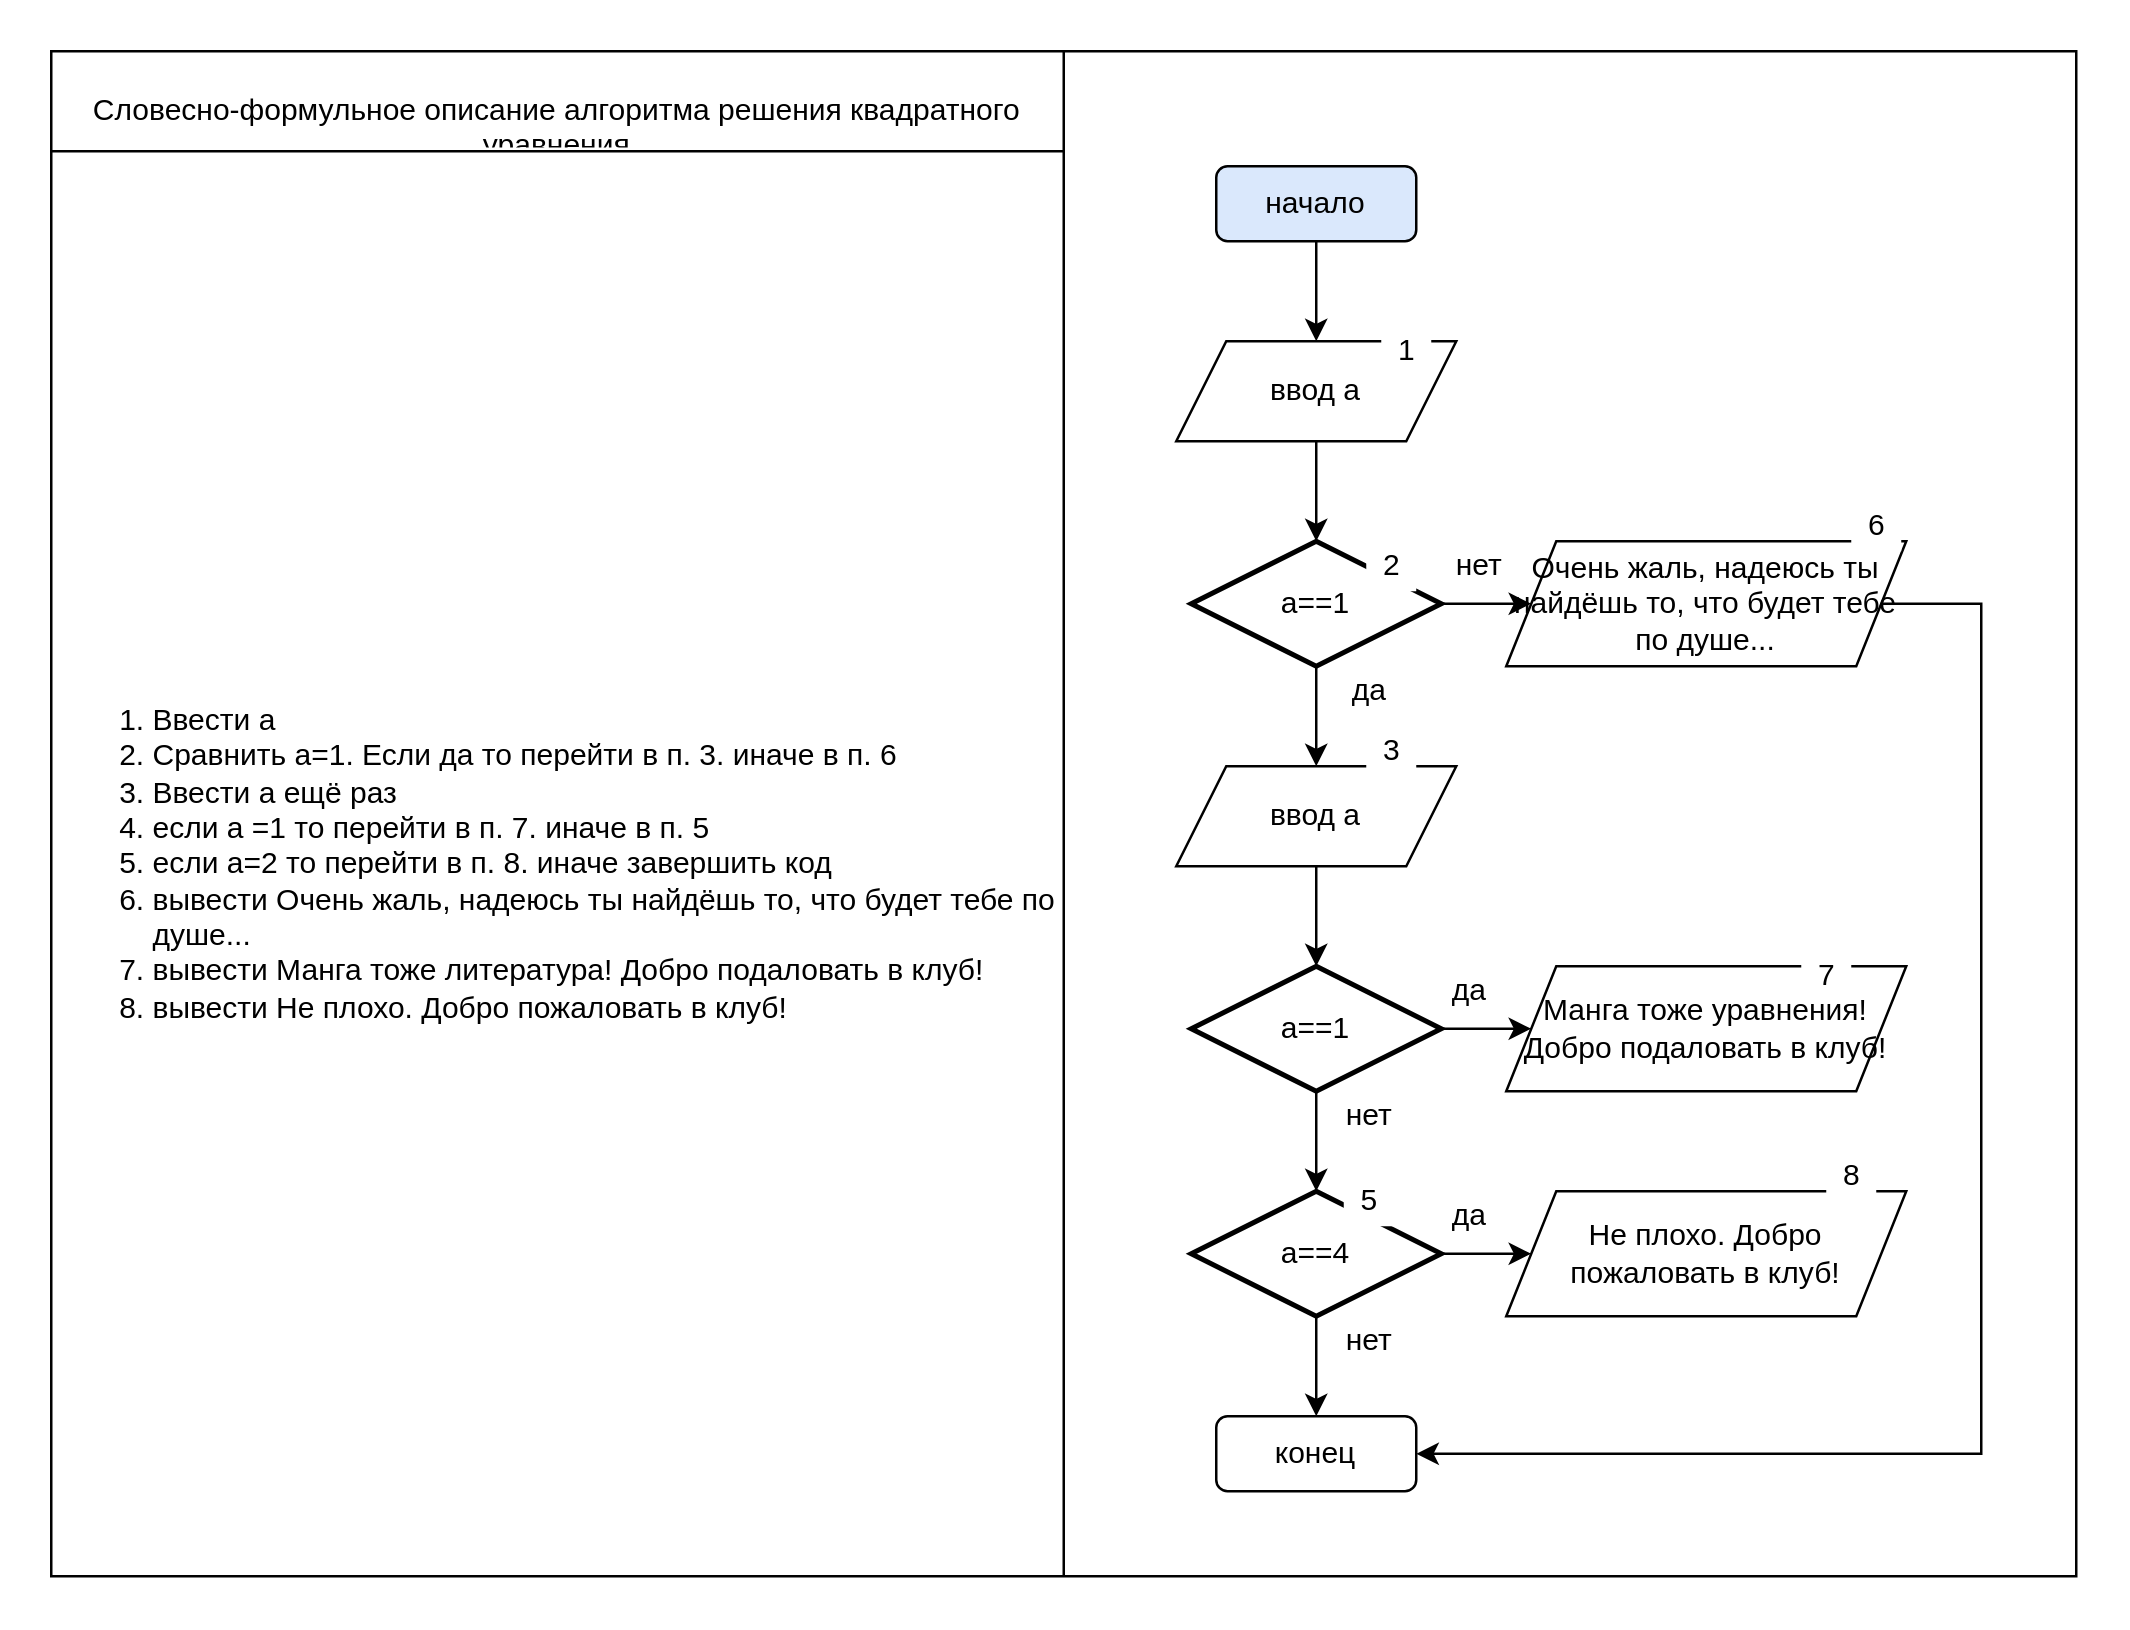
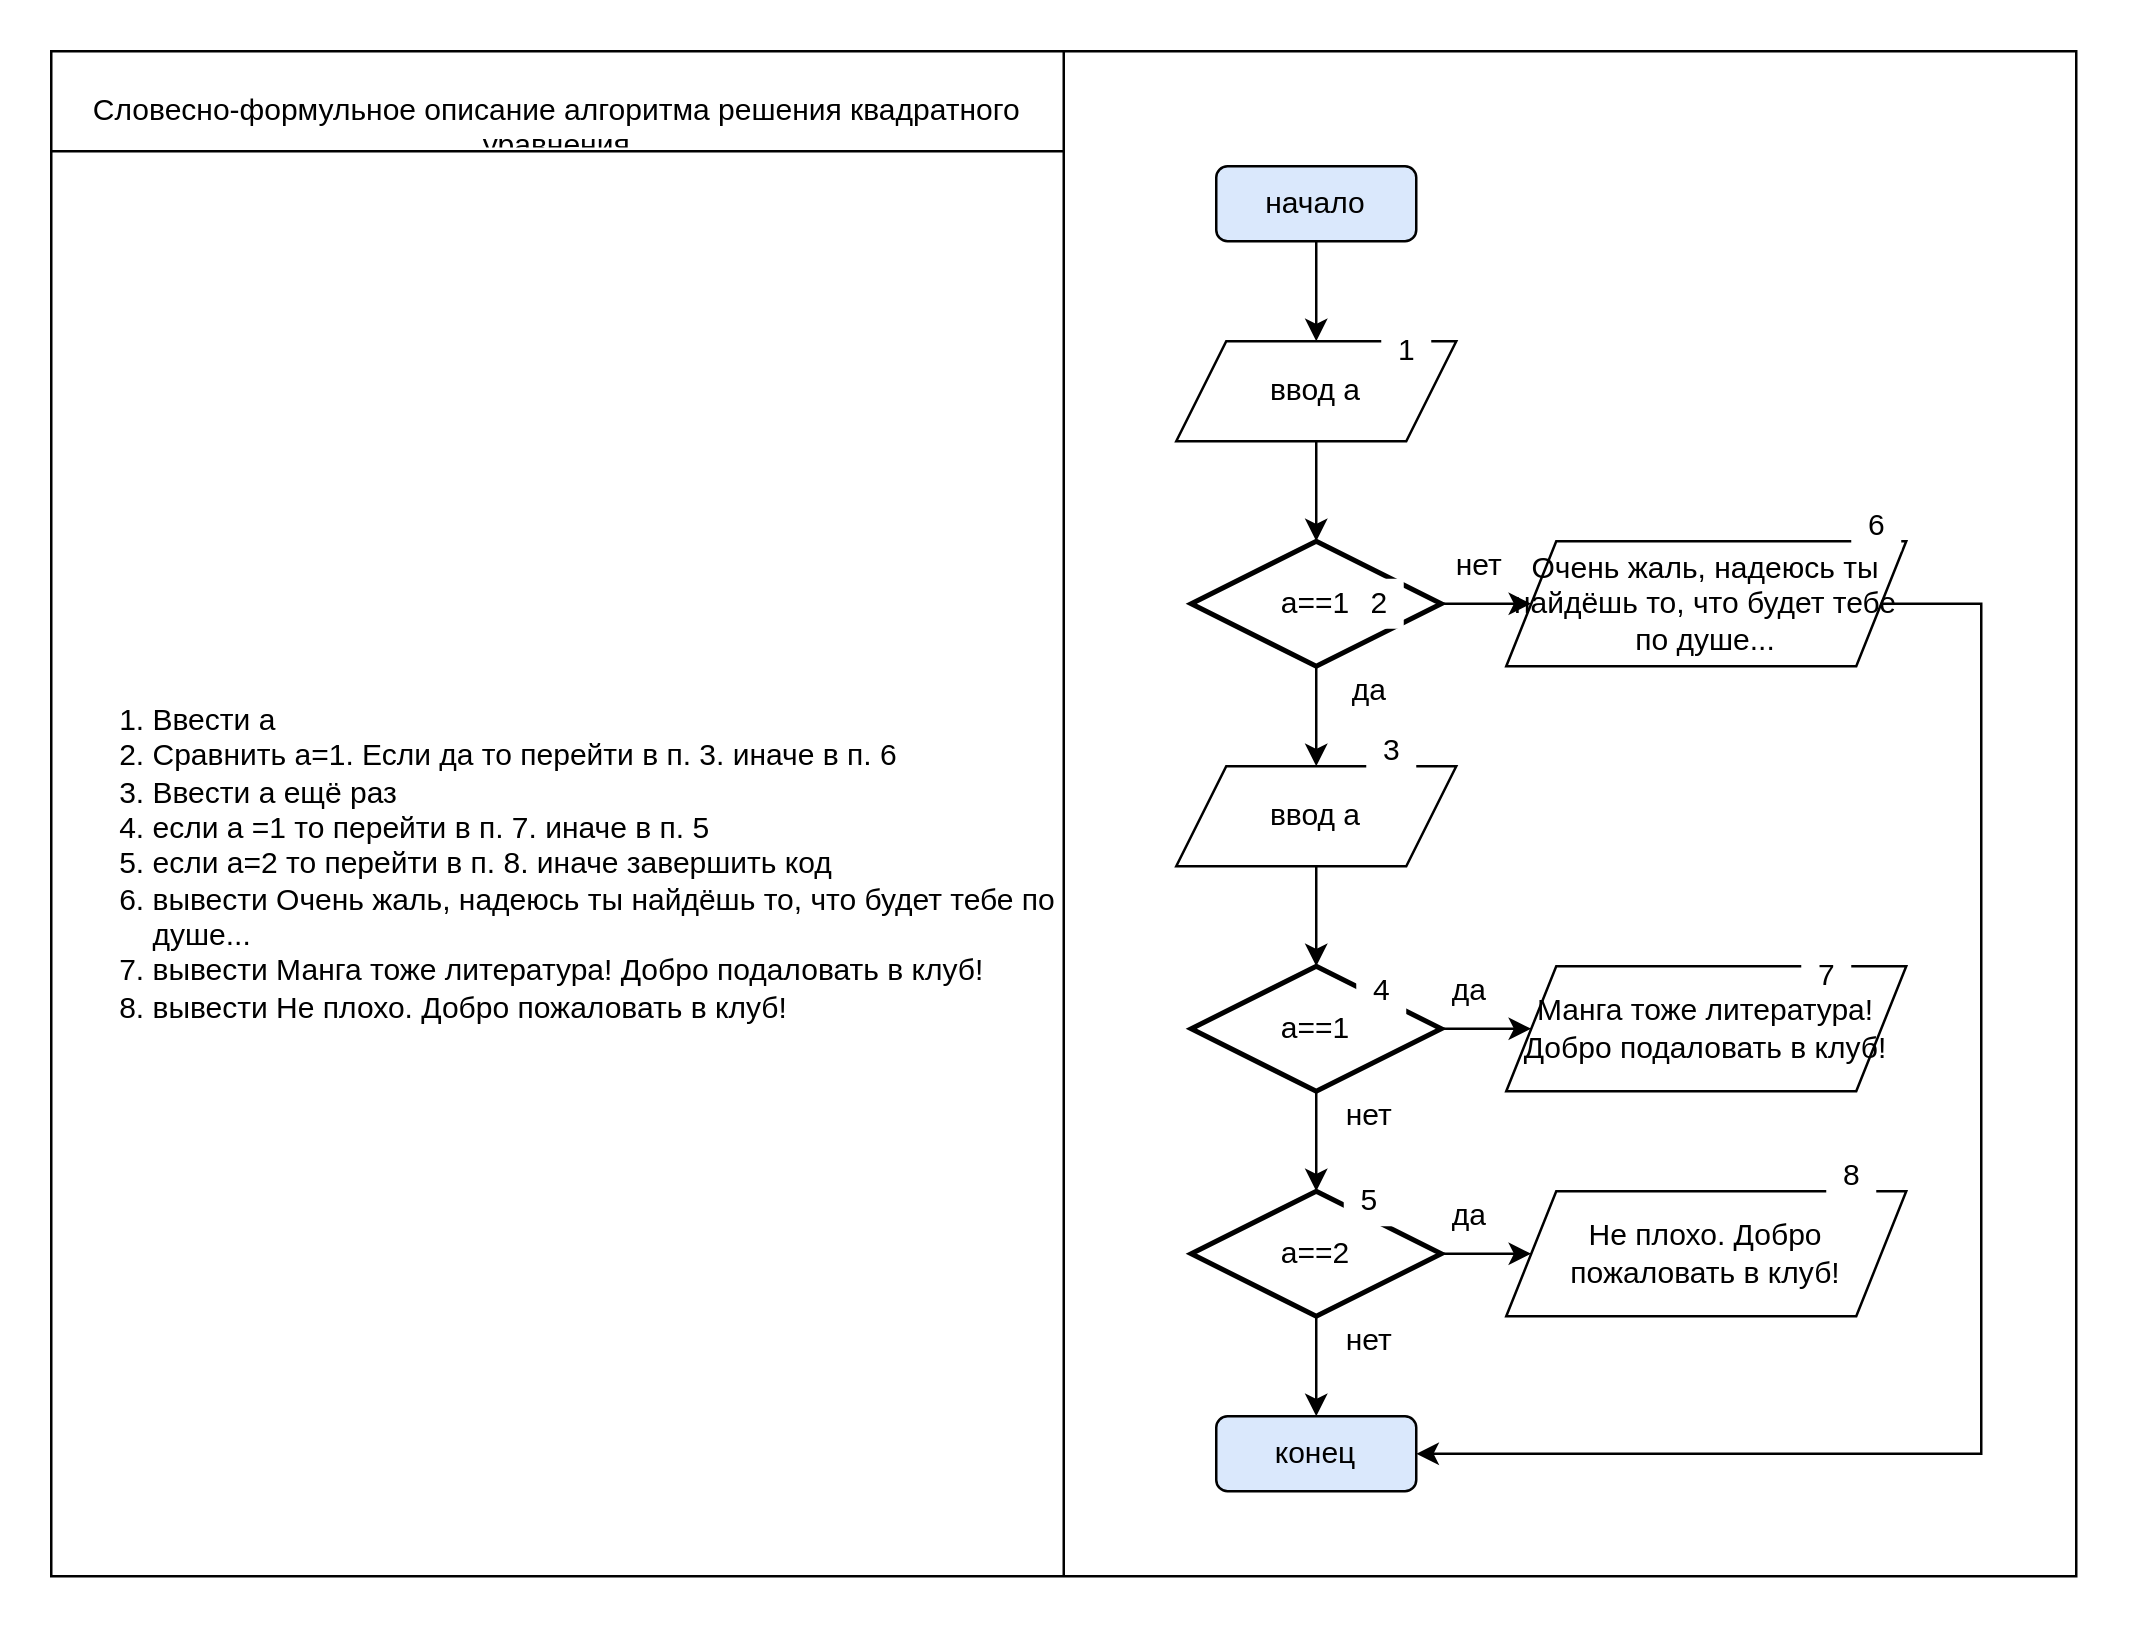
node "2": moved (1391, 566) -> (1379, 604)
node "4": added
node "Манга тоже уравнения! Добро подаловать в клуб!": label "Манга тоже уравнения! Добро подаловать в клуб!" -> "Манга тоже литература! Добро подаловать в клуб!"
node "a==4": label "a==4" -> "a==2"
node "конец": fillcolor #ffffff -> #dae8fc
